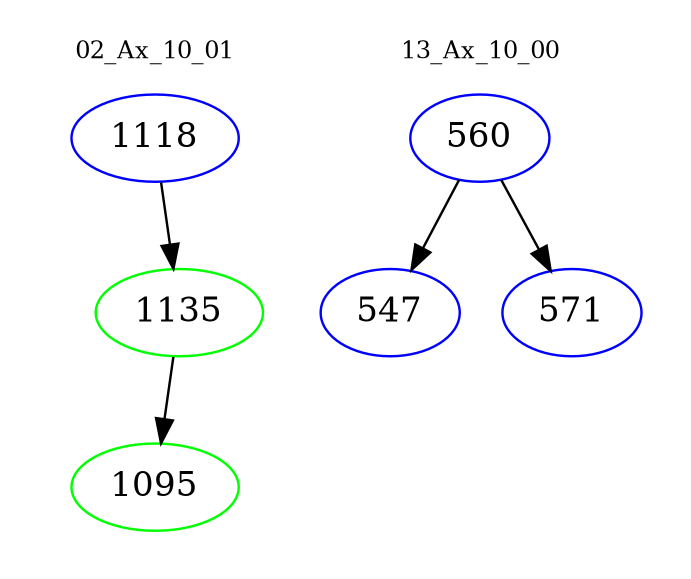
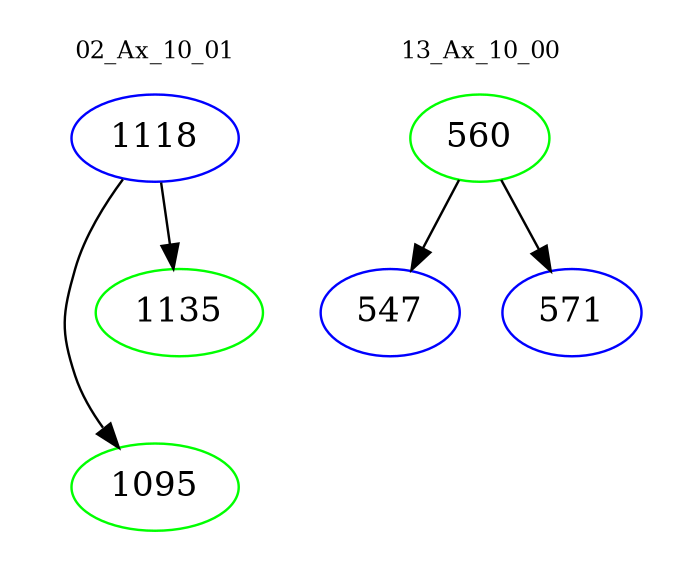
node "560": color blue -> green
edge "1135" -> "1095": now "1118" -> "1095"
